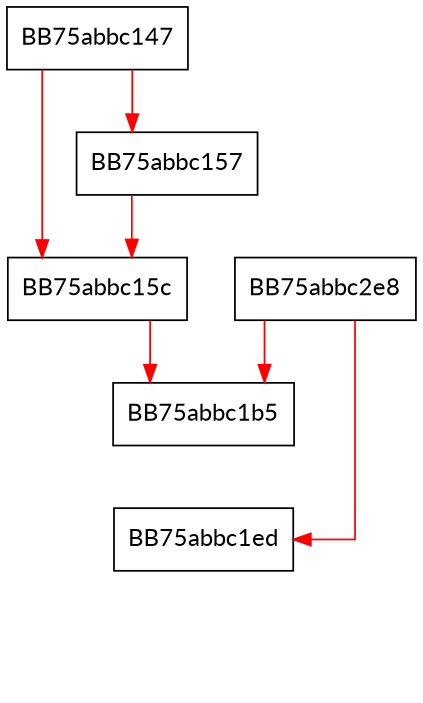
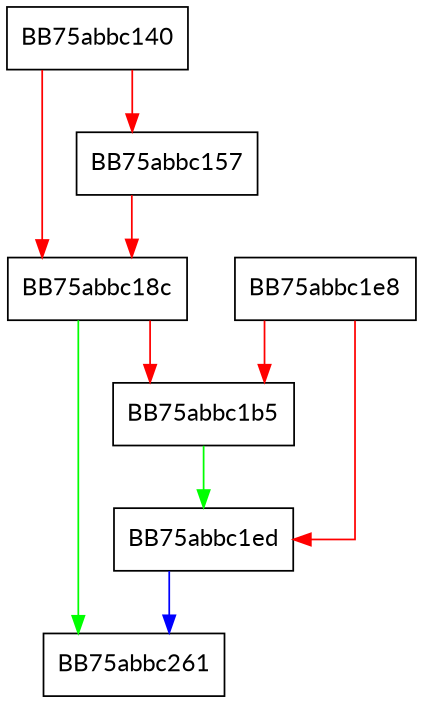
node "BB75abbc147": label "BB75abbc147" -> "BB75abbc140"
node "BB75abbc15c": label "BB75abbc15c" -> "BB75abbc18c"
node "BB75abbc2e8": label "BB75abbc2e8" -> "BB75abbc1e8"
edge "BB75abbc1b5" -> "BB75abbc1ed": added
node "BB75abbc261": added
